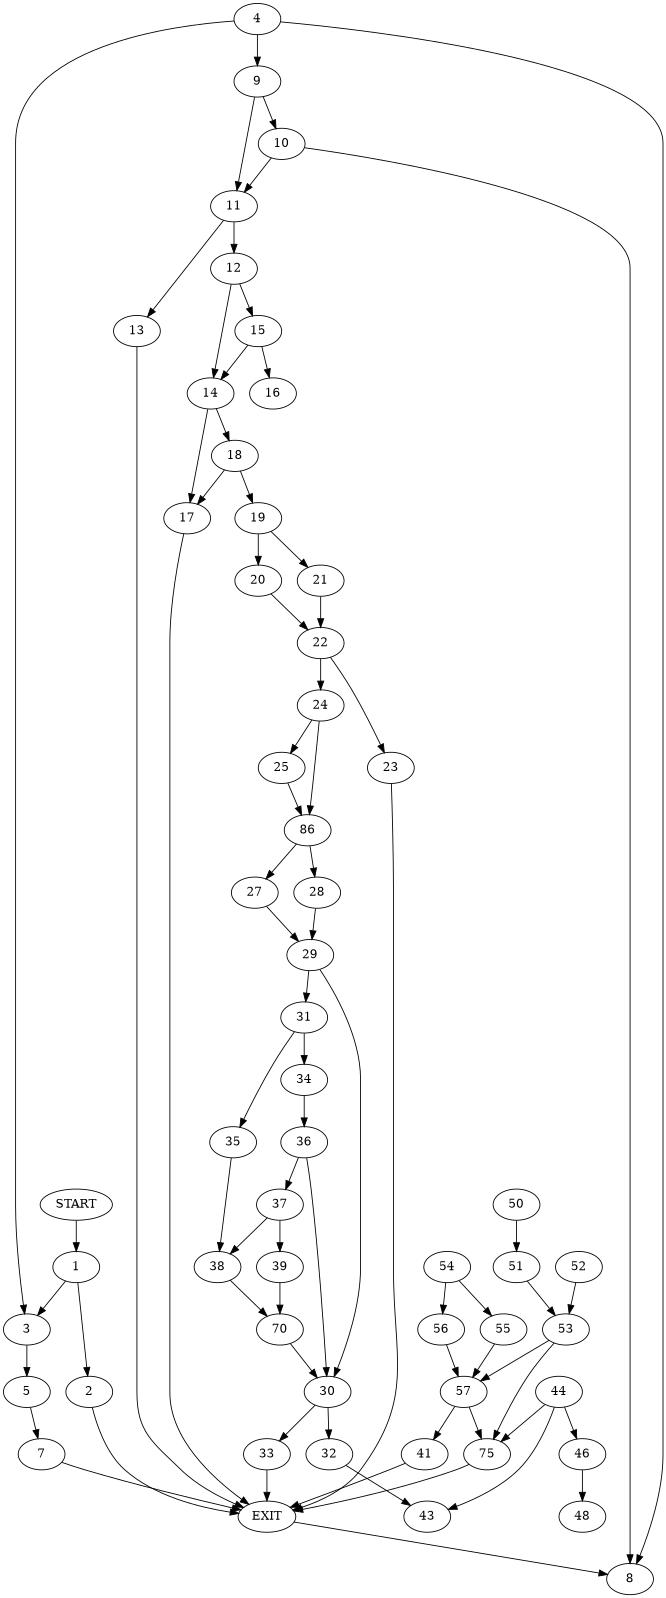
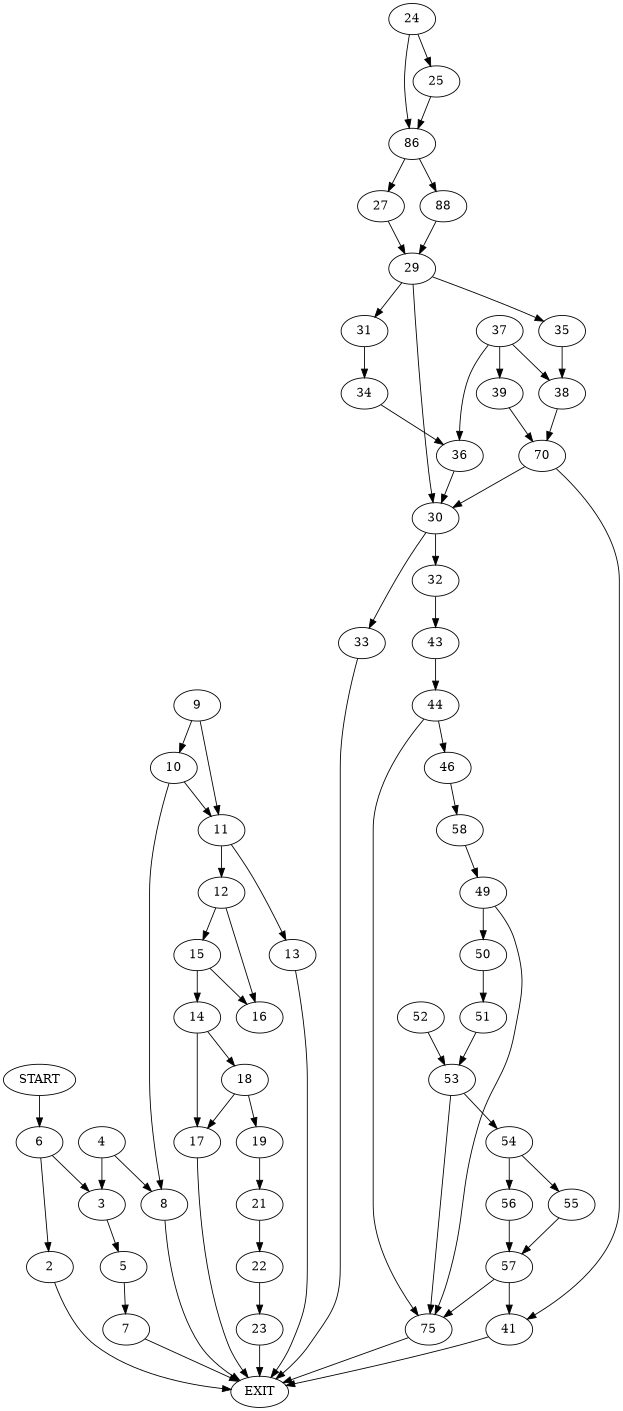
edge "4" -> "9": removed
edge "12" -> "14": now "12" -> "16"
node "20": removed
edge "22" -> "24": removed
node "28": label "28" -> "88"
node "49": added
edge "70" -> "41": added
edge "31" -> "35": now "29" -> "35"
edge "36" -> "37": reversed
node "1": label "1" -> "6"
edge "53" -> "57": now "53" -> "54"
edge "44" -> "43": reversed
node "48": label "48" -> "58"
edge "EXIT" -> "8": reversed
